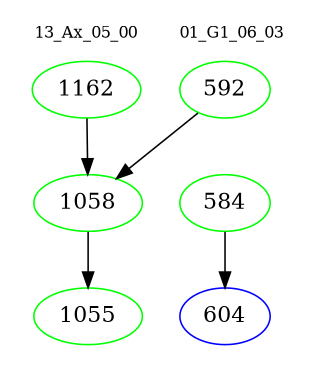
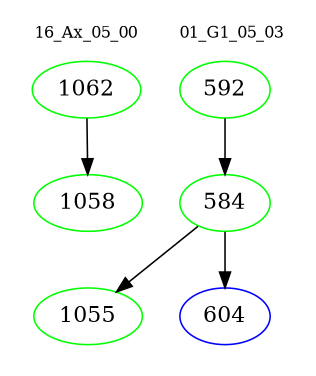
cluster "13_Ax_05_00": label "13_Ax_05_00" -> "16_Ax_05_00"
cluster "01_G1_06_03": label "01_G1_06_03" -> "01_G1_05_03"
node "1162": label "1162" -> "1062"
edge "592" -> "1058": now "592" -> "584"
edge "1058" -> "1055": now "584" -> "1055"
